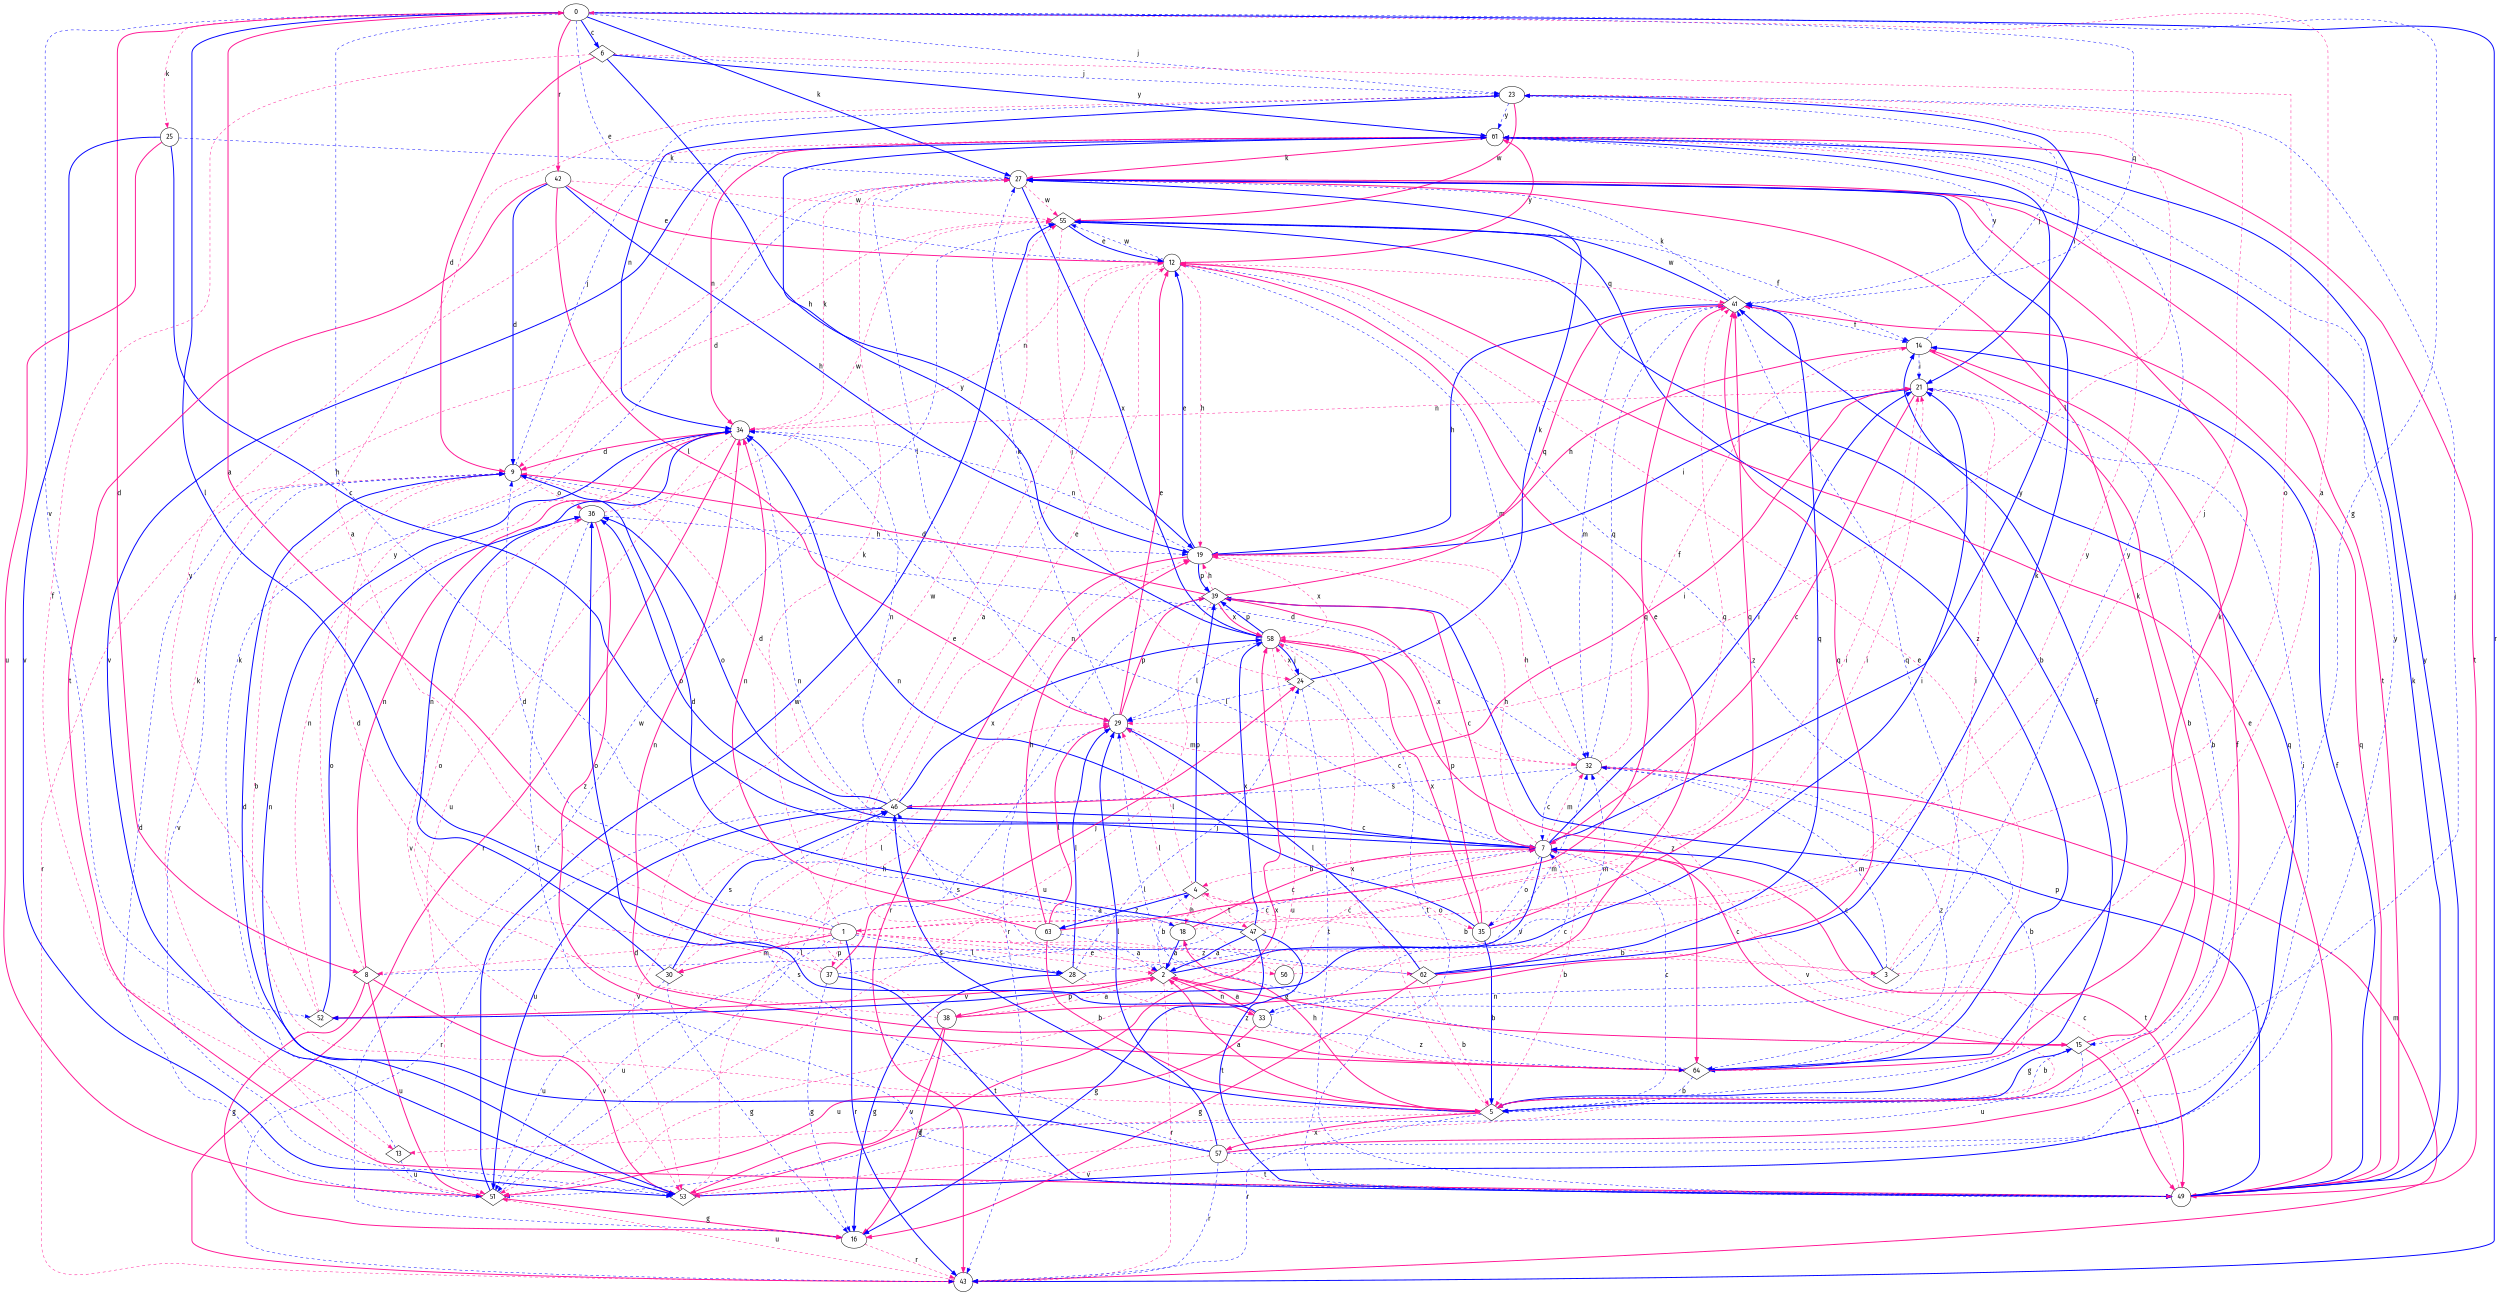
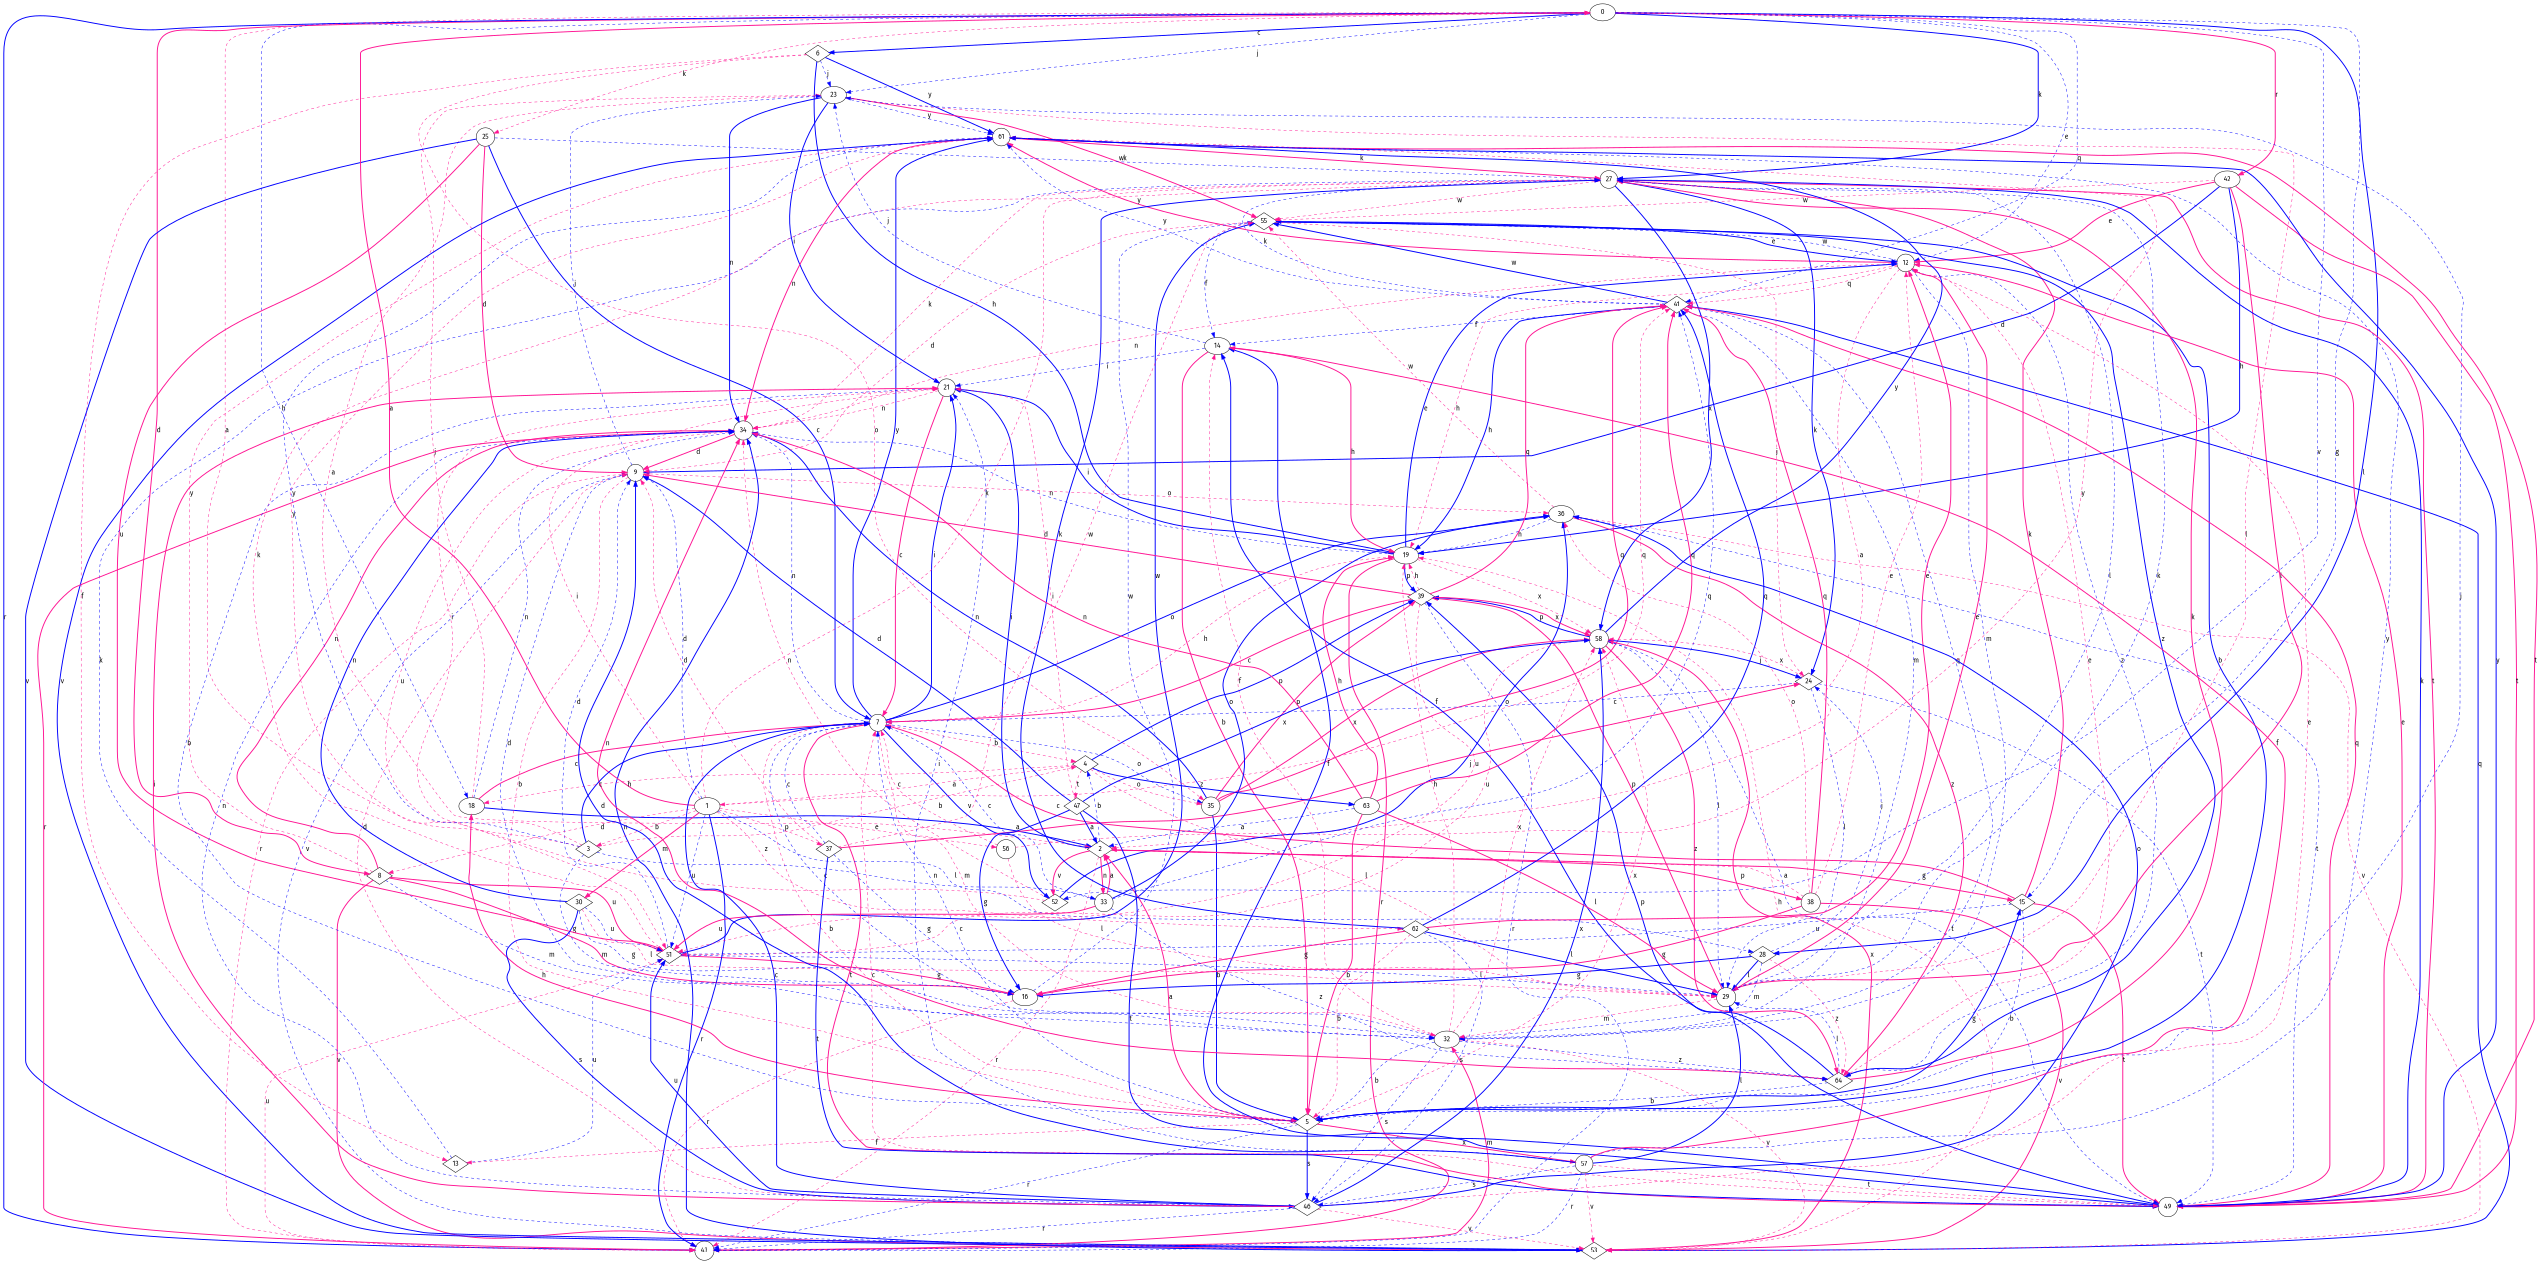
edge "24" -> "27": reversed
edge "6" -> "9": now "25" -> "9"
node "37": shape circle -> diamond
